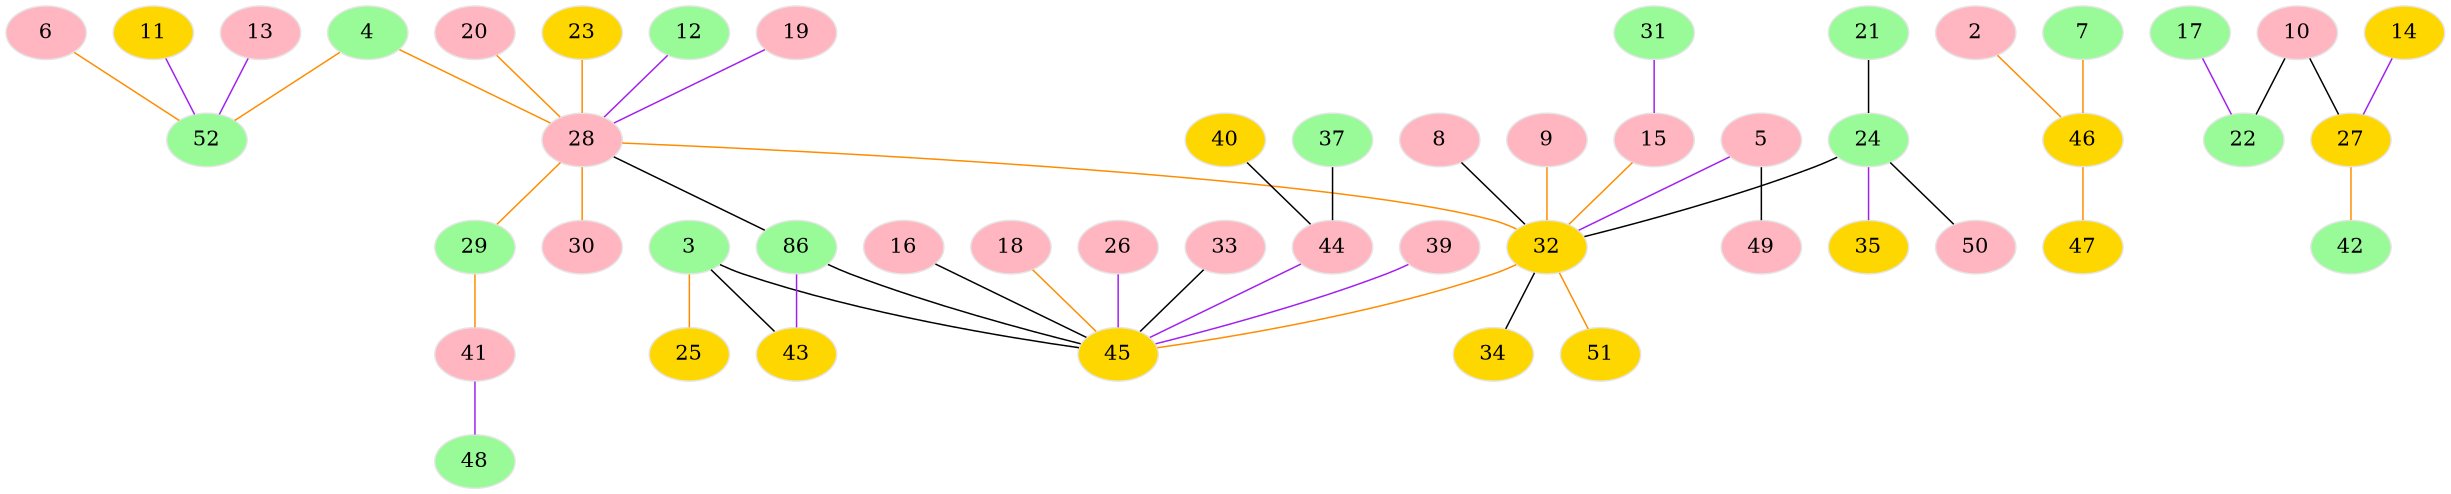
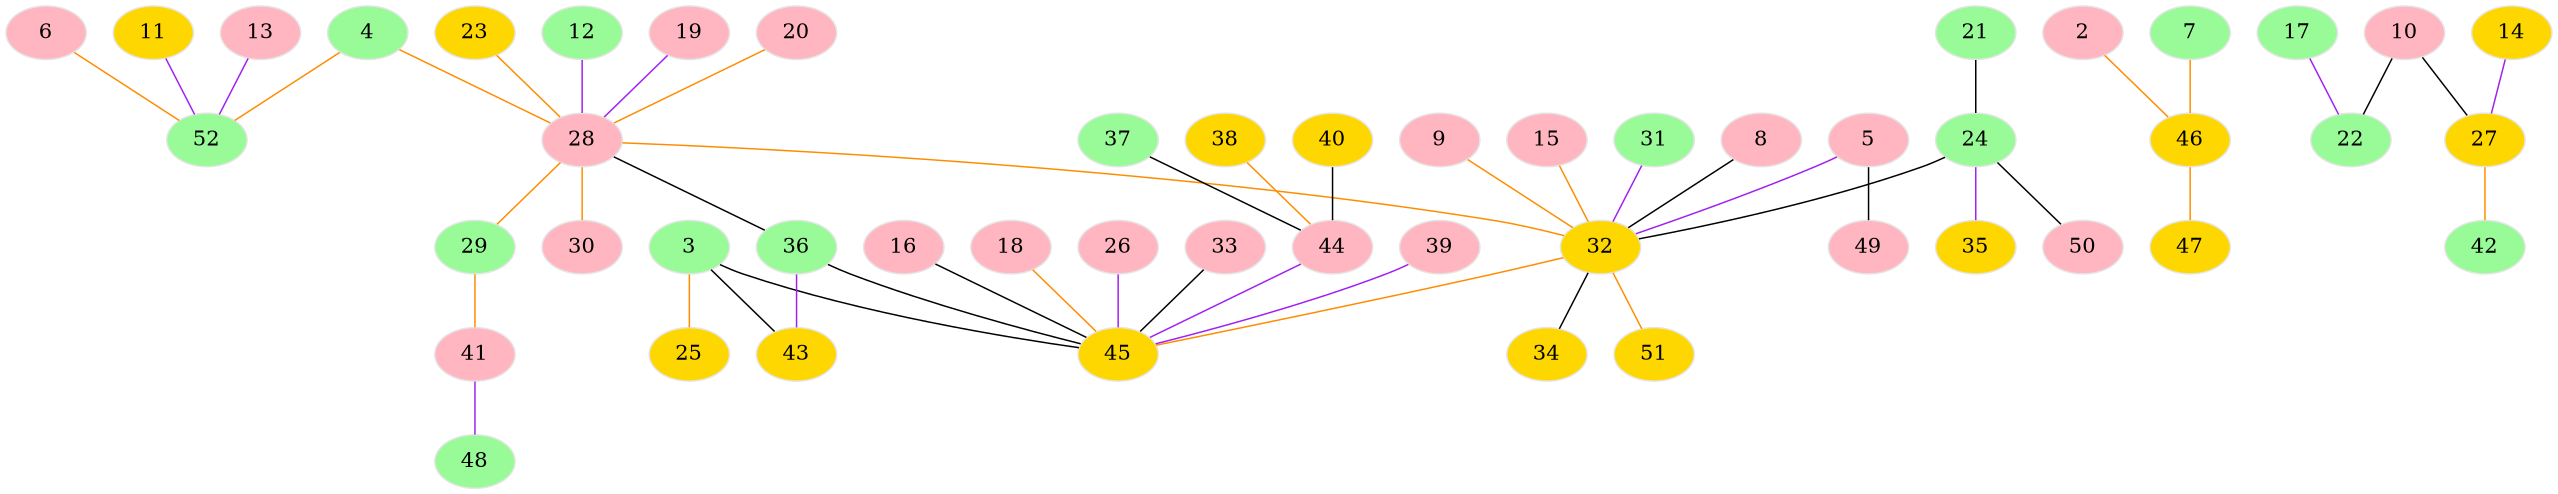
edge "31" -- "15": now "31" -- "32"
node "38": added
node "86": label "86" -> "36"
